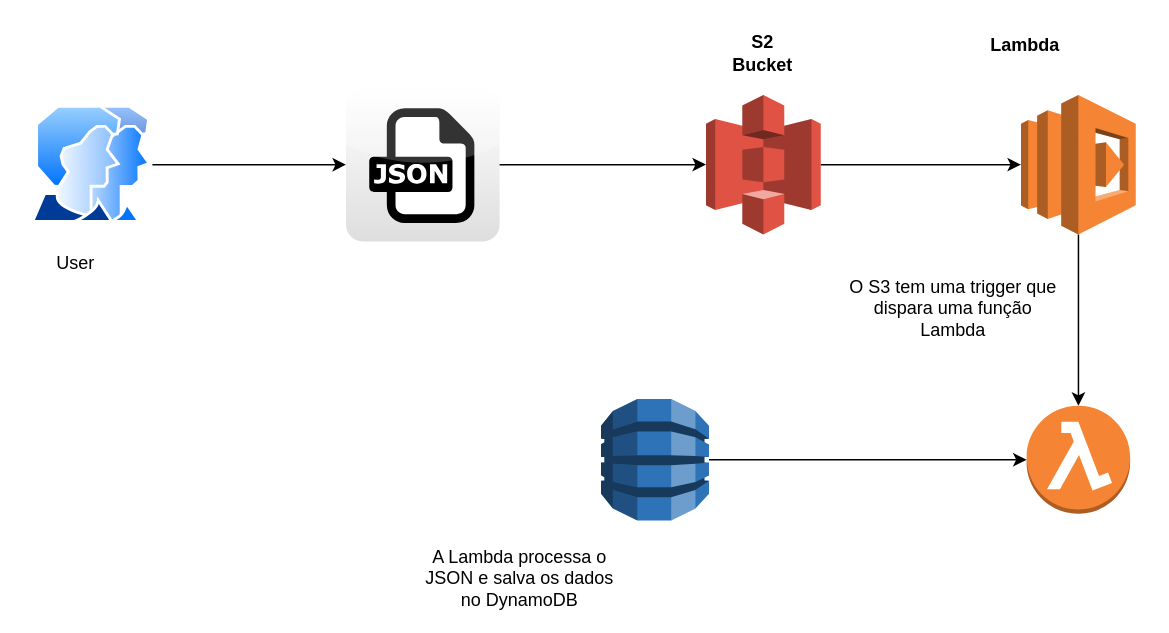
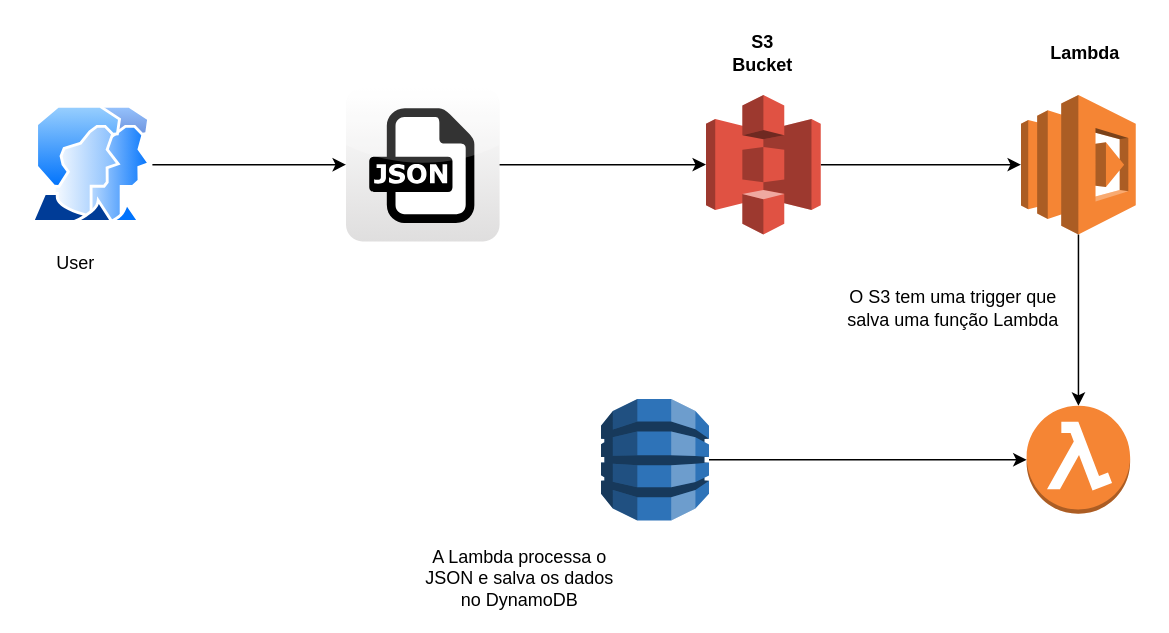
node "Lambda": moved (1025, 46) -> (1085, 53)
node "S2 Bucket": label "S2 Bucket" -> "S3 Bucket"
node "O S3 tem uma trigger que dispara uma função Lambda": label "O S3 tem uma trigger que dispara uma função Lambda" -> "O S3 tem uma trigger que salva uma função Lambda"
